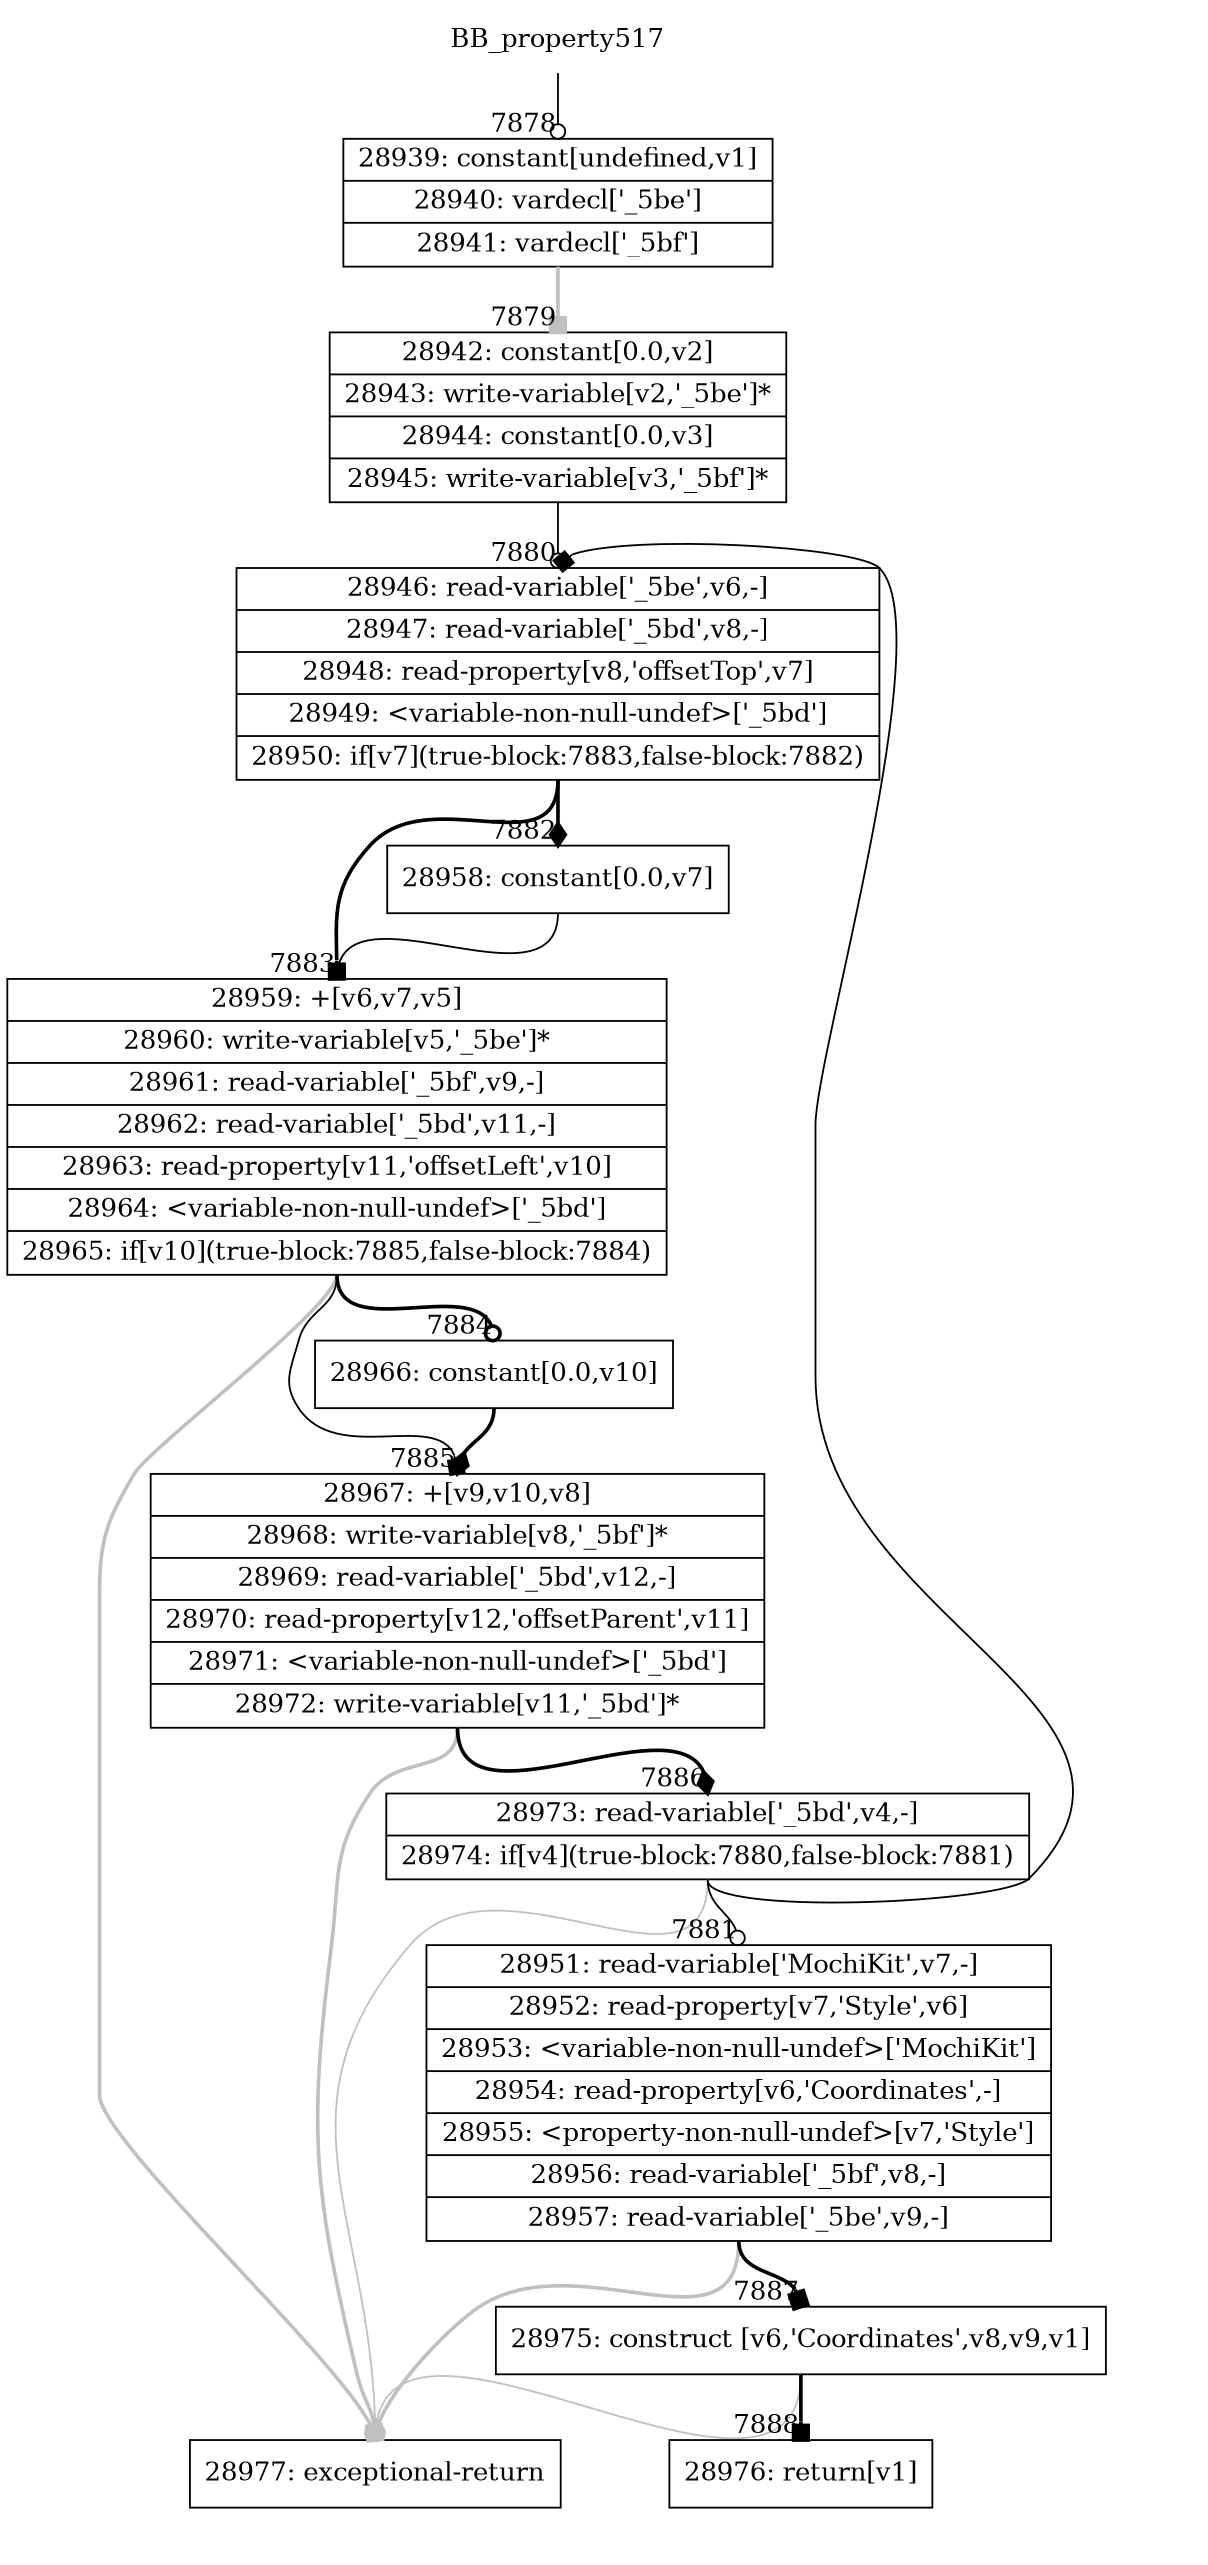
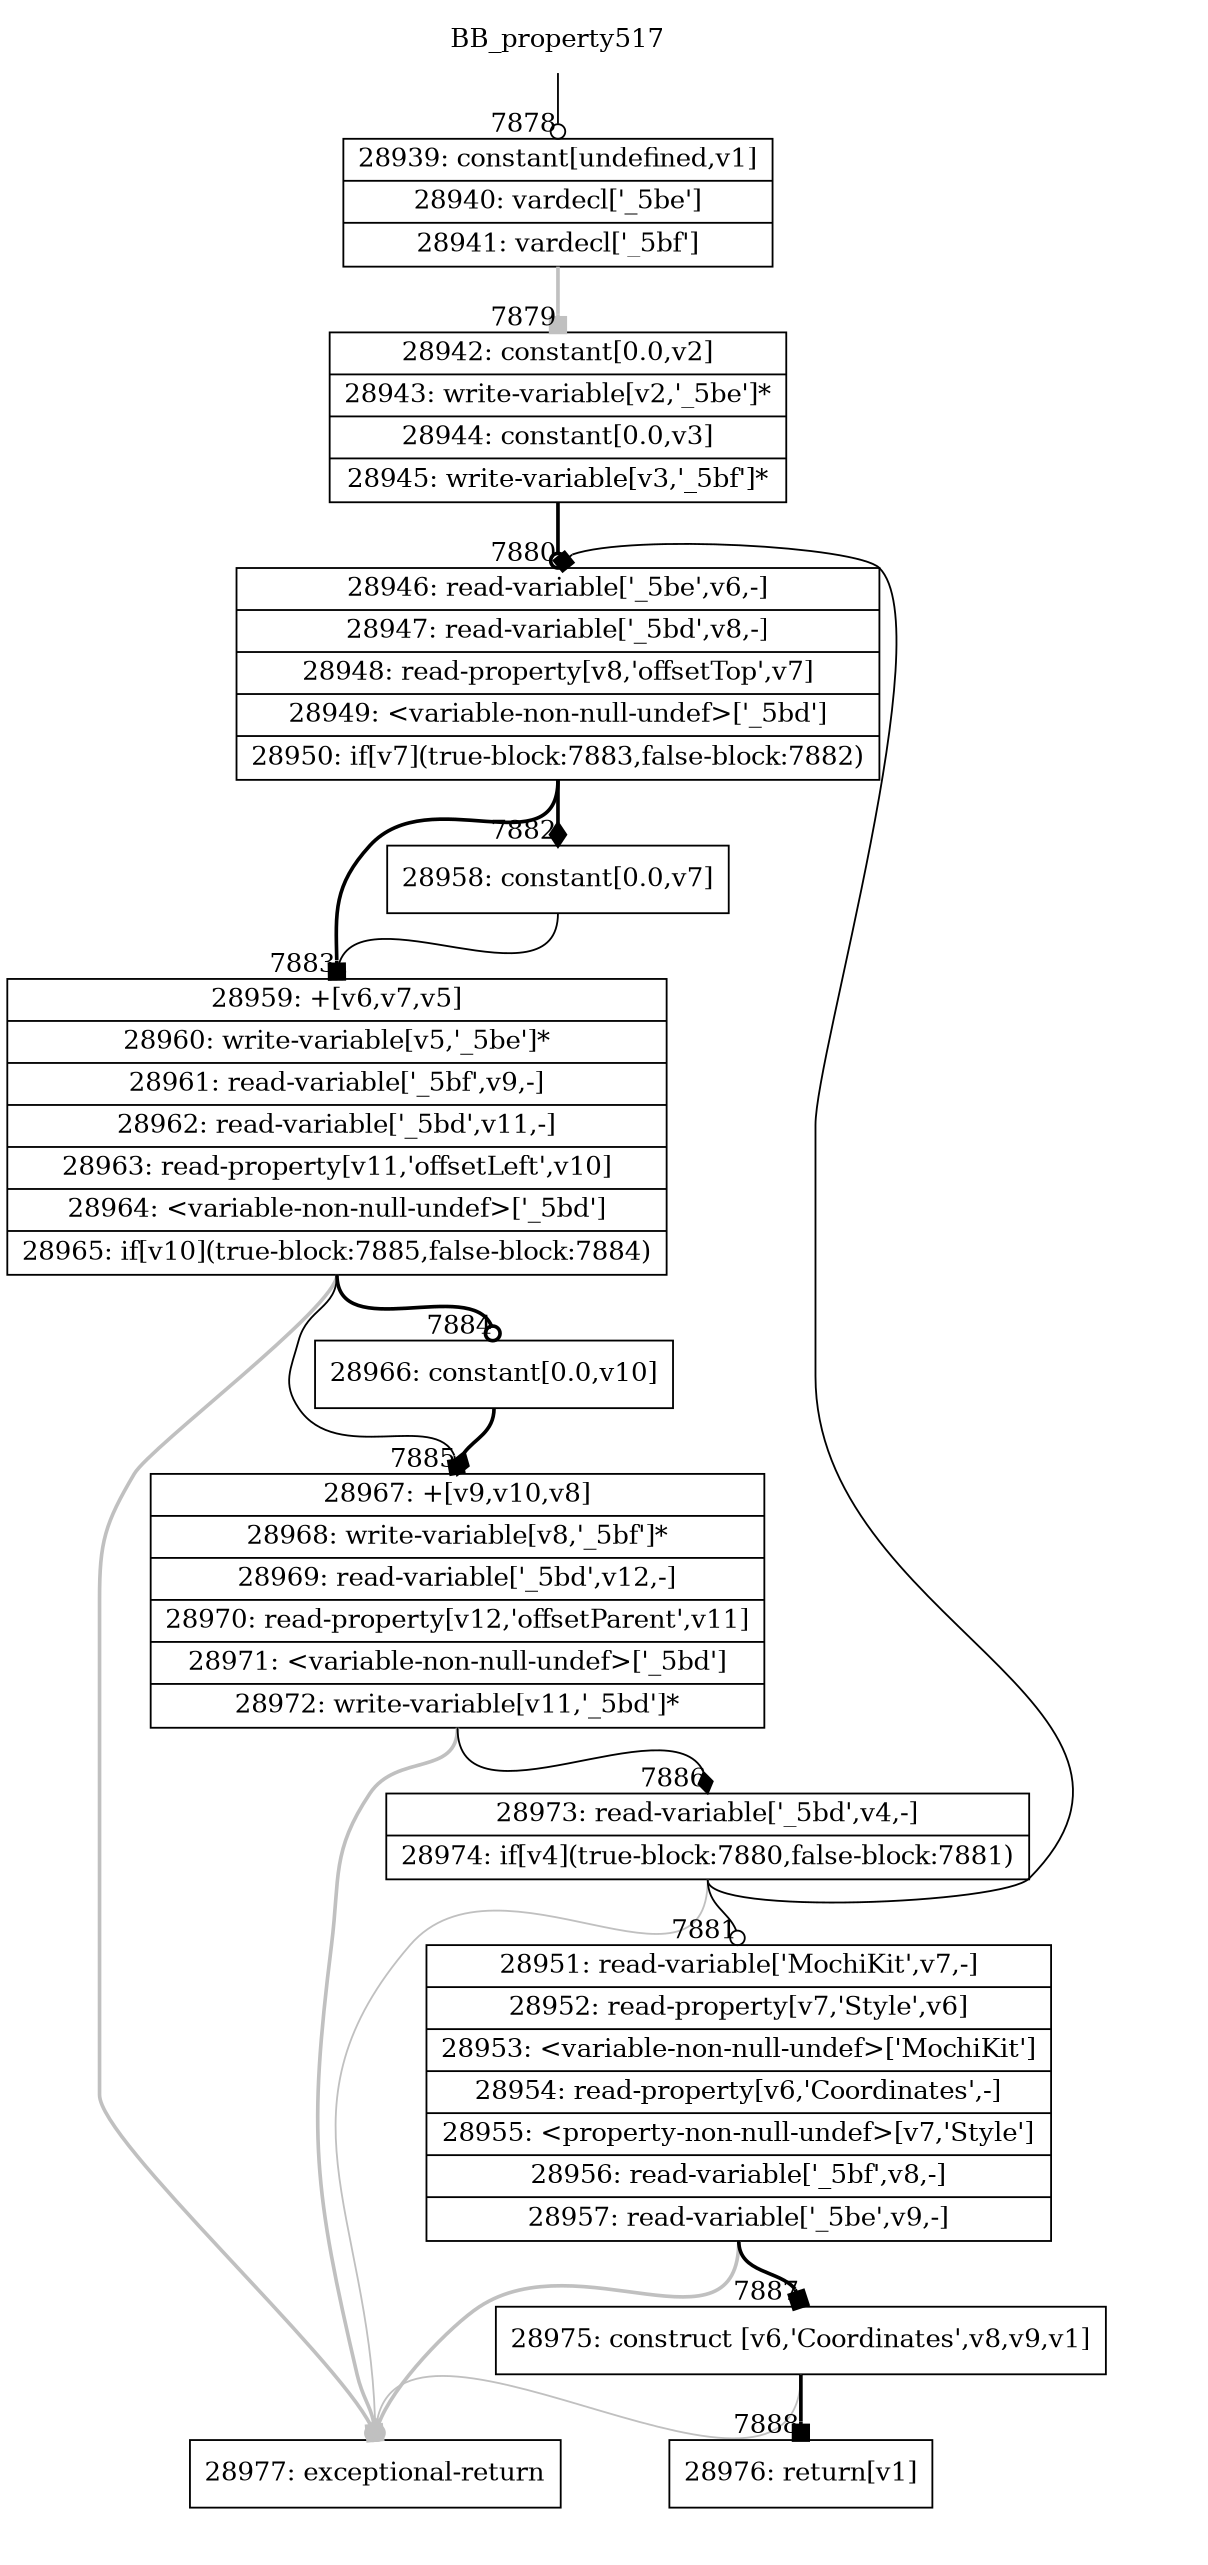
edge "28942: constant[0.0,v2]" -> "28946: read-variable['_5be',v6,-]": style solid -> bold
edge "28967: +[v9,v10,v8]" -> "28973: read-variable['_5bd',v4,-]": style bold -> solid
